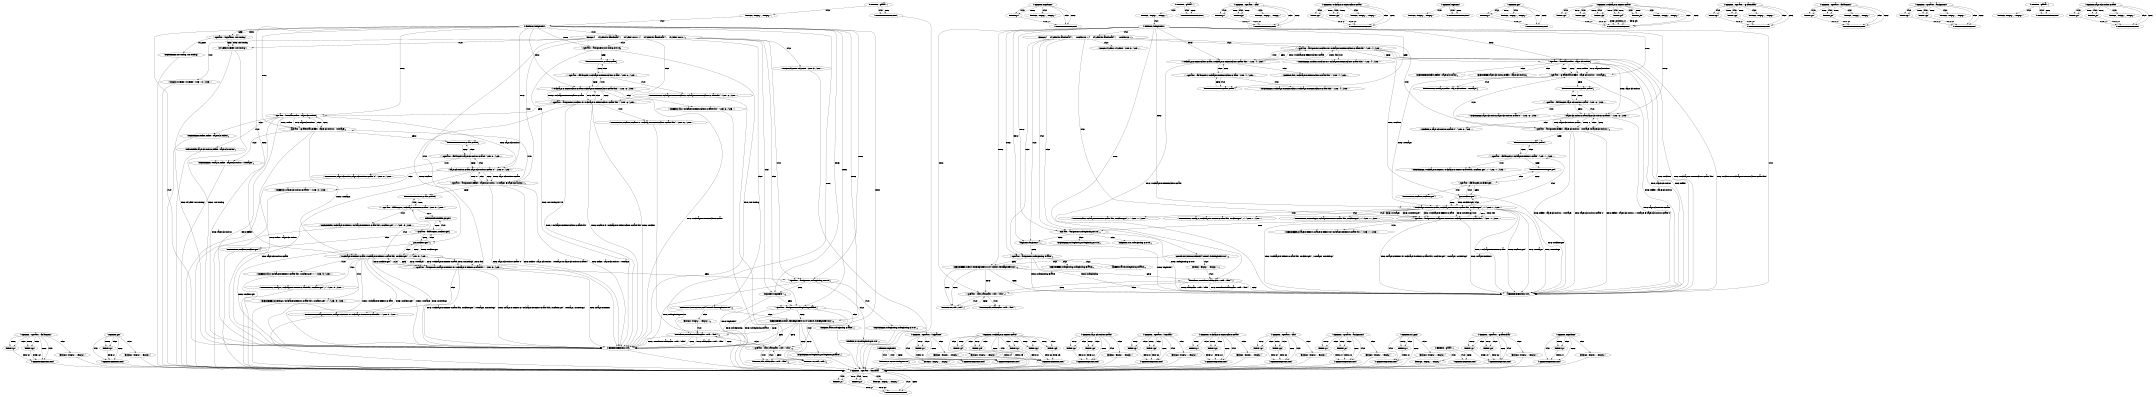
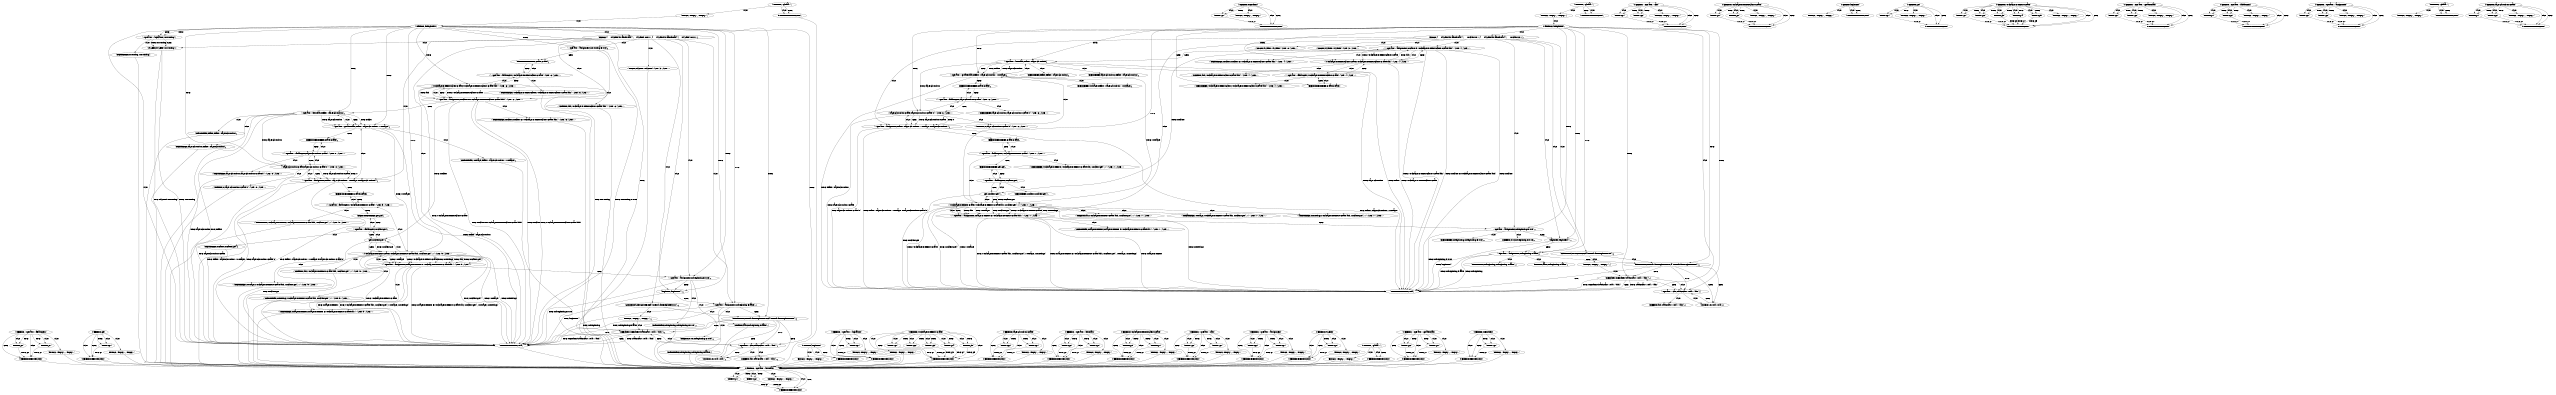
edge "(<operator>.logicalNot,!m_running)" -> "(IDENTIFIER,m_running,!m_running)": label "ASSERT: " -> "AST: "
node "<(LOCAL,ASSERT : ASSERT)<SUB>8</SUB>>": added
node "<(LOCAL,ASSERT : ASSERT)<SUB>10</SUB>>": removed
node "(LITERAL,true,m_running = true)": removed
